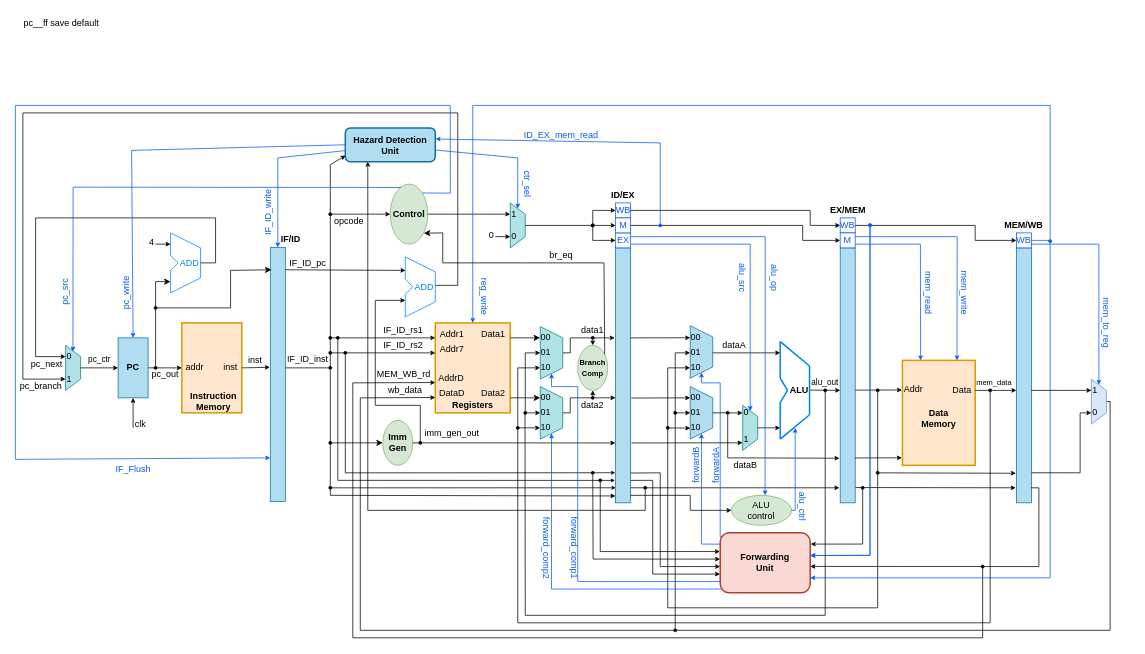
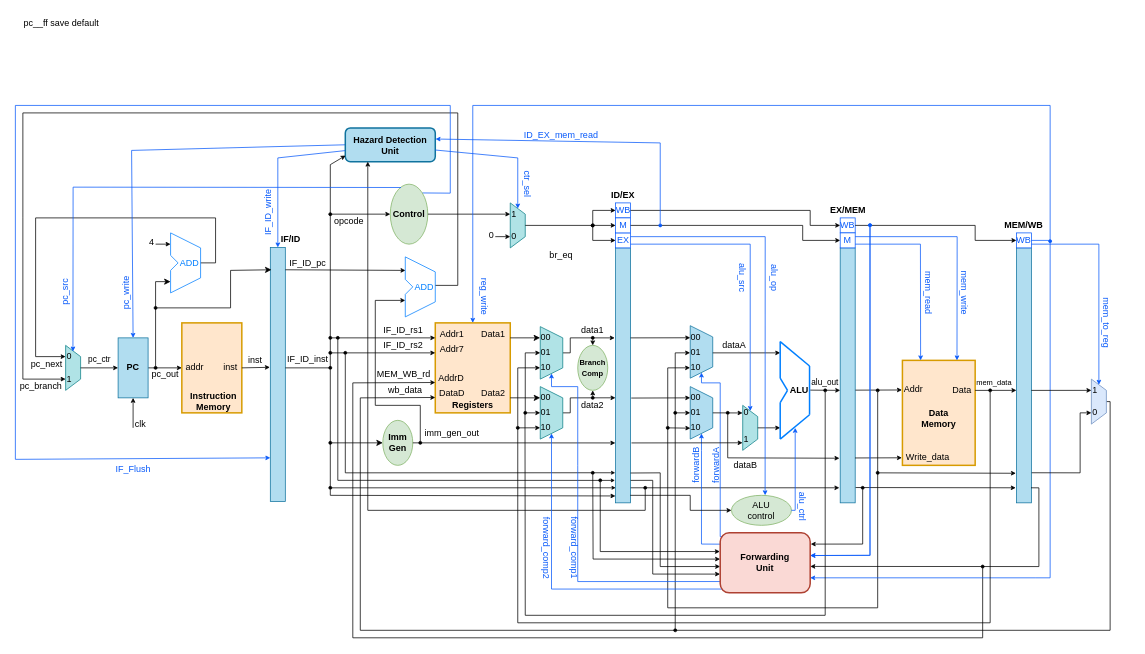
edge "Branch Comp" -> "Control": removed
node "Write_data": added
